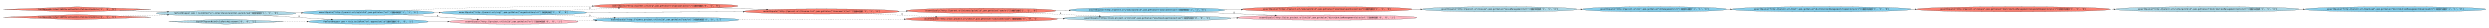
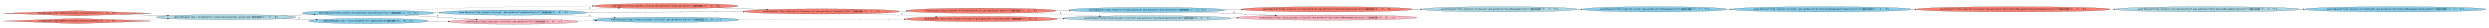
node "testUrlAppendWithChildPathAdjustment['0', '0', '1']": removed
